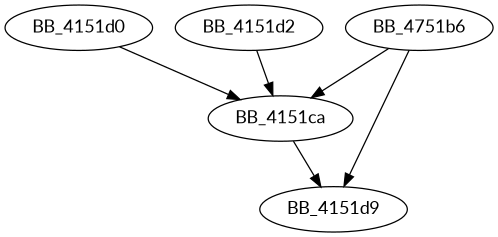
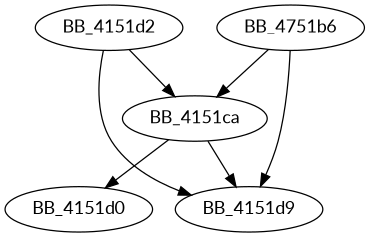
edge "BB_4151d0" -> "BB_4151ca": reversed
edge "BB_4151d2" -> "BB_4151d9": added
